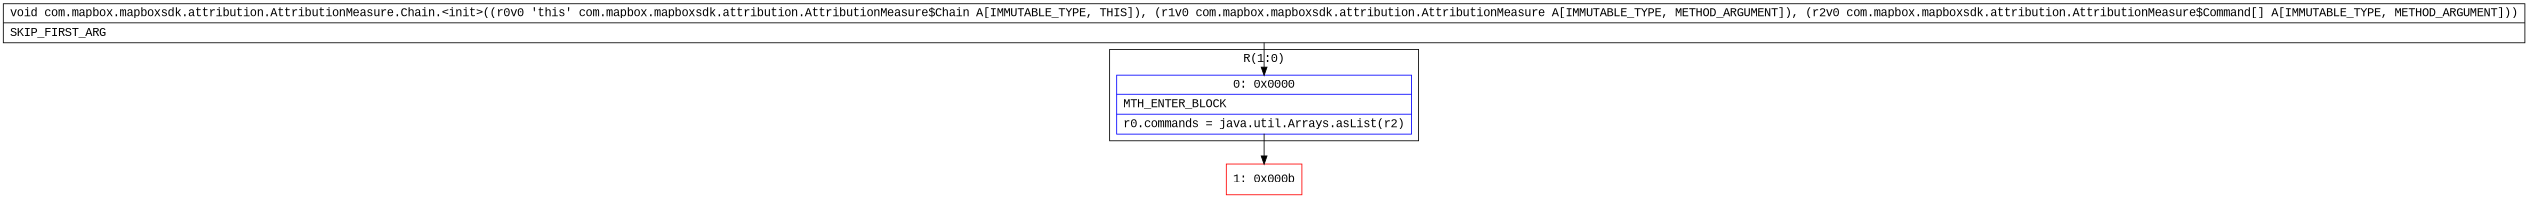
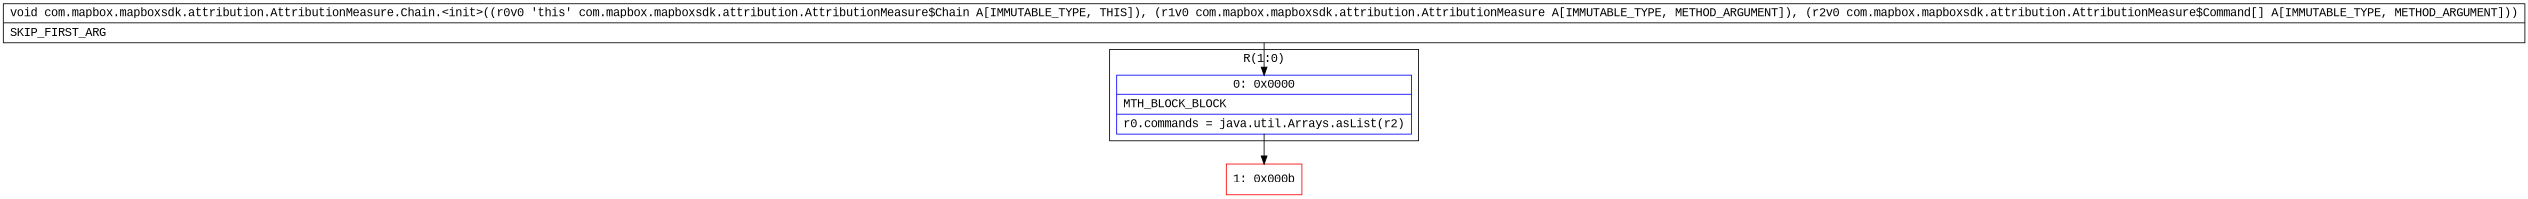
node "0: 0x0000": text "MTH_ENTER_BLOCK" -> "MTH_BLOCK_BLOCK"
